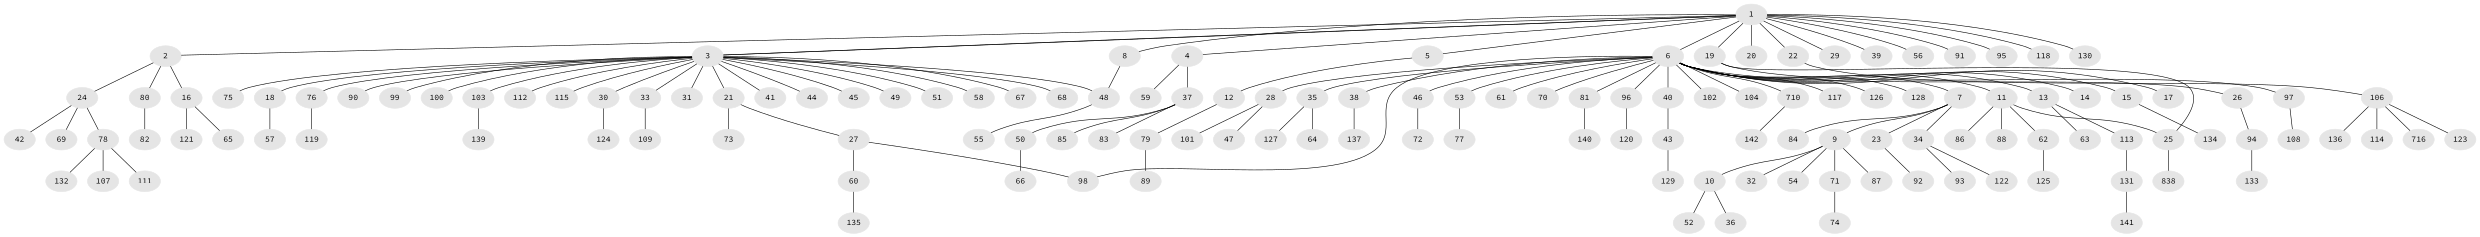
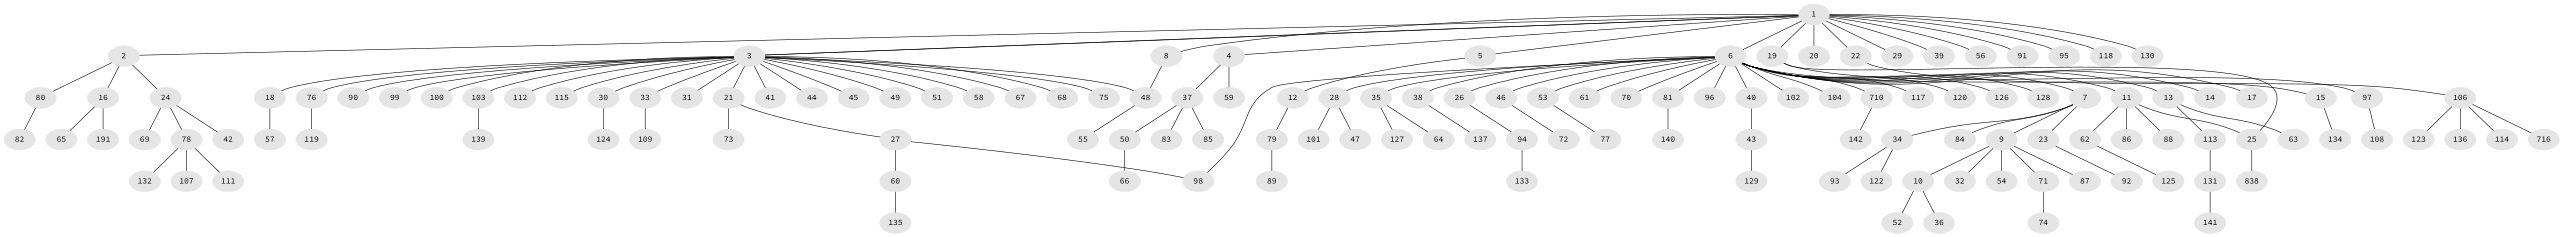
edge "96" -- "120": now "6" -- "120"
node "121": label "121" -> "191"
